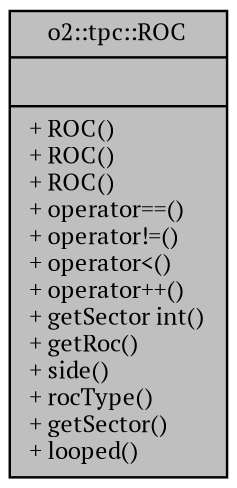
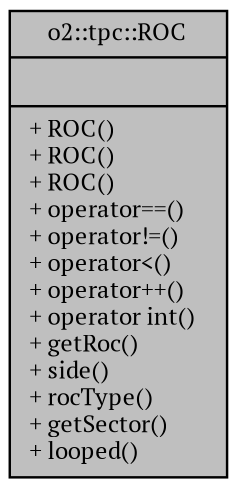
node "o2::tpc::ROC": text "+ getSector int()" -> "+ operator int()"
